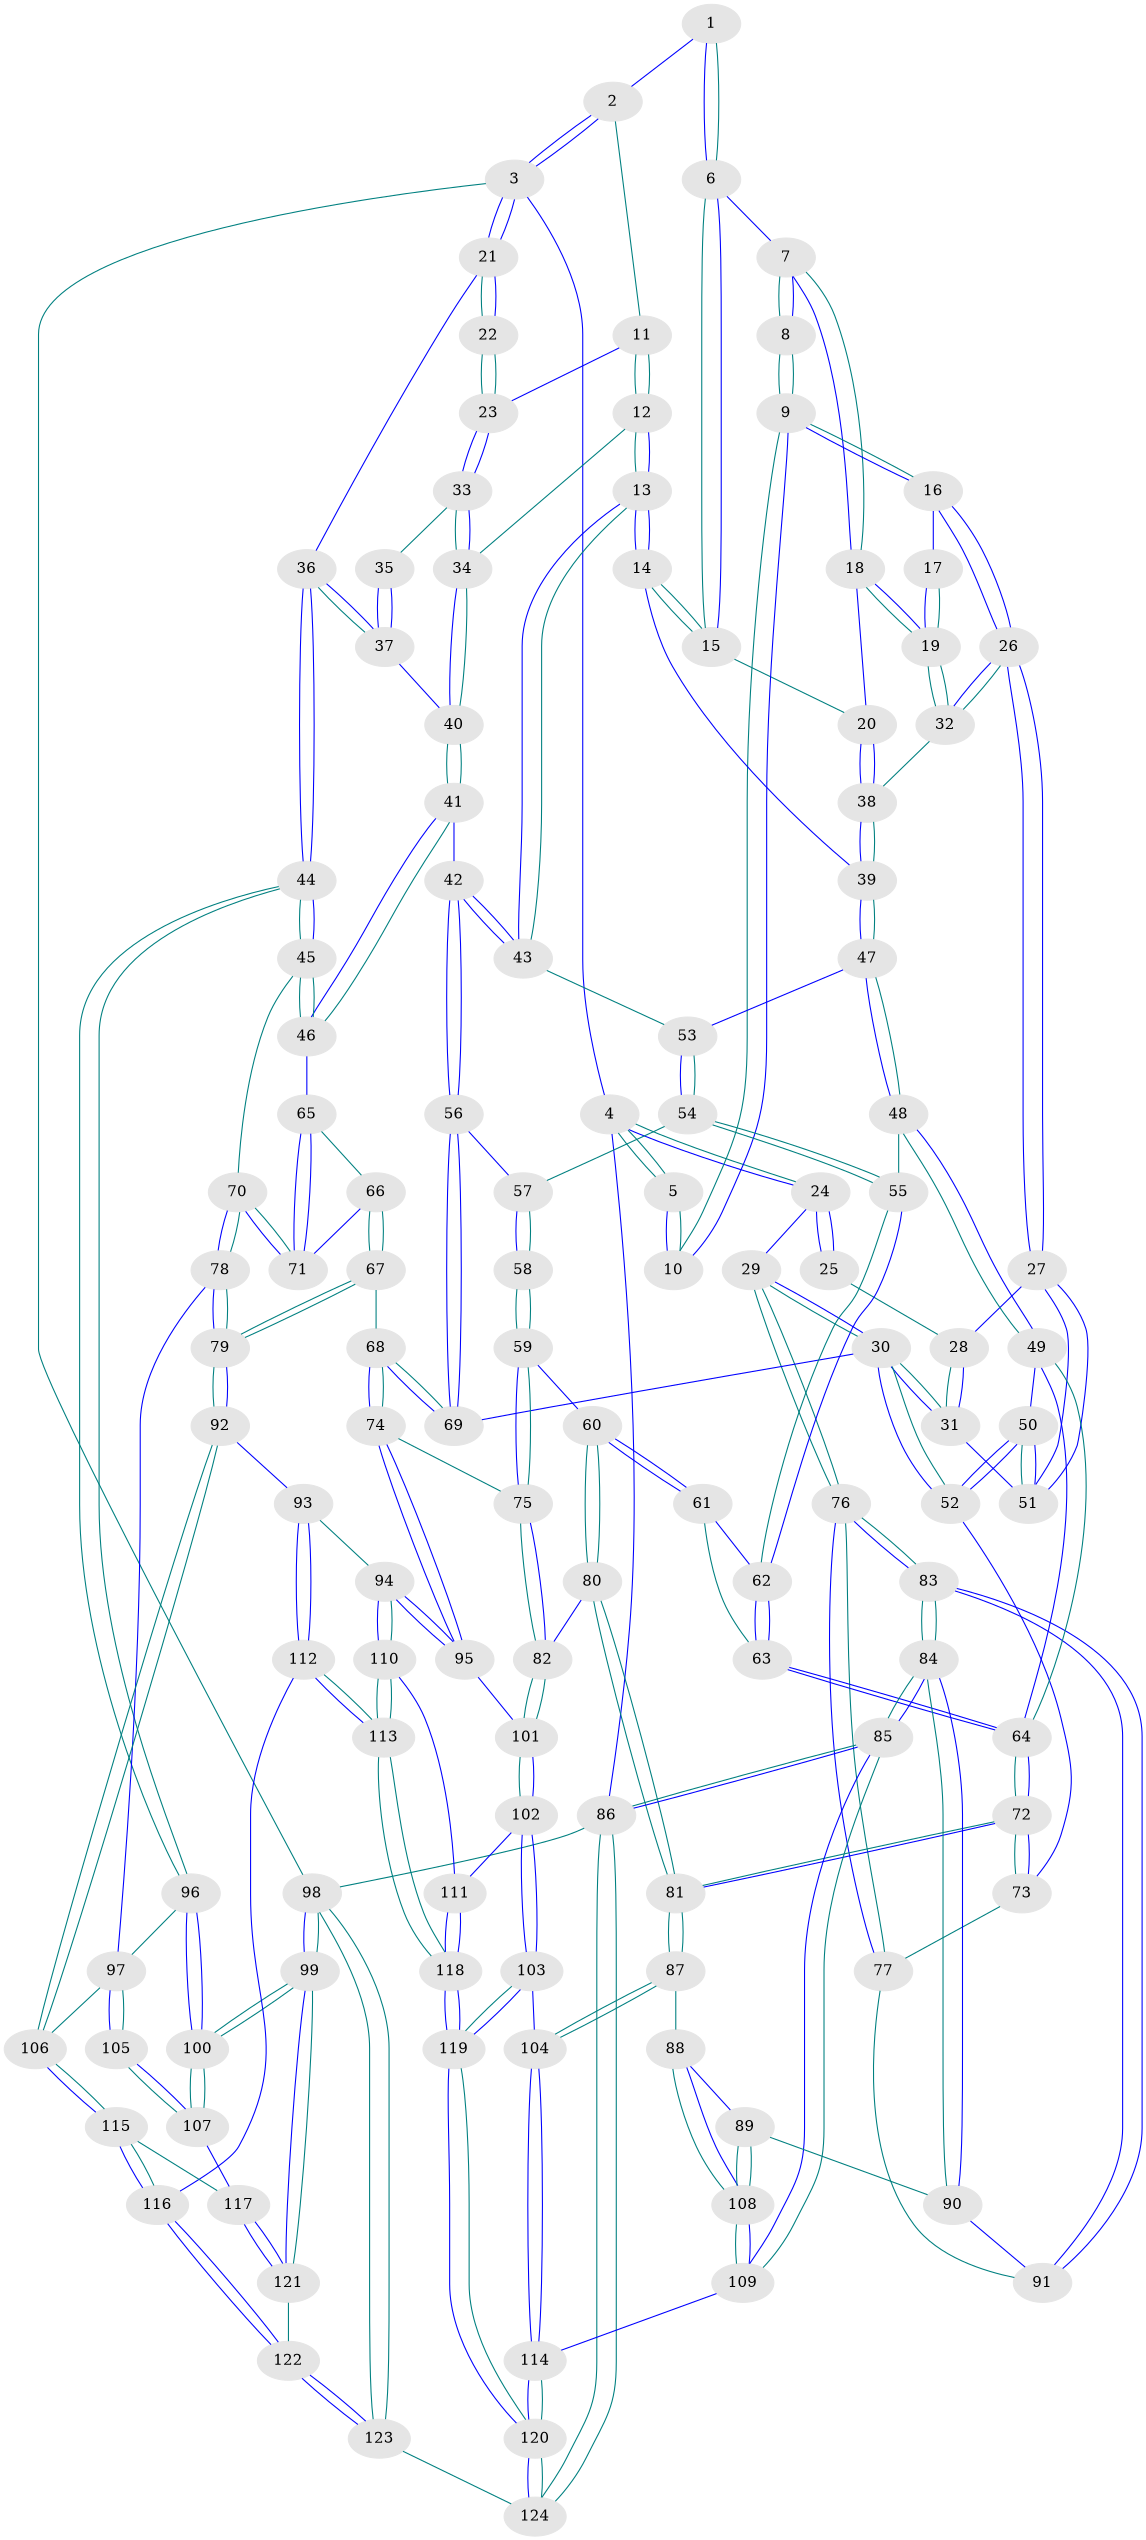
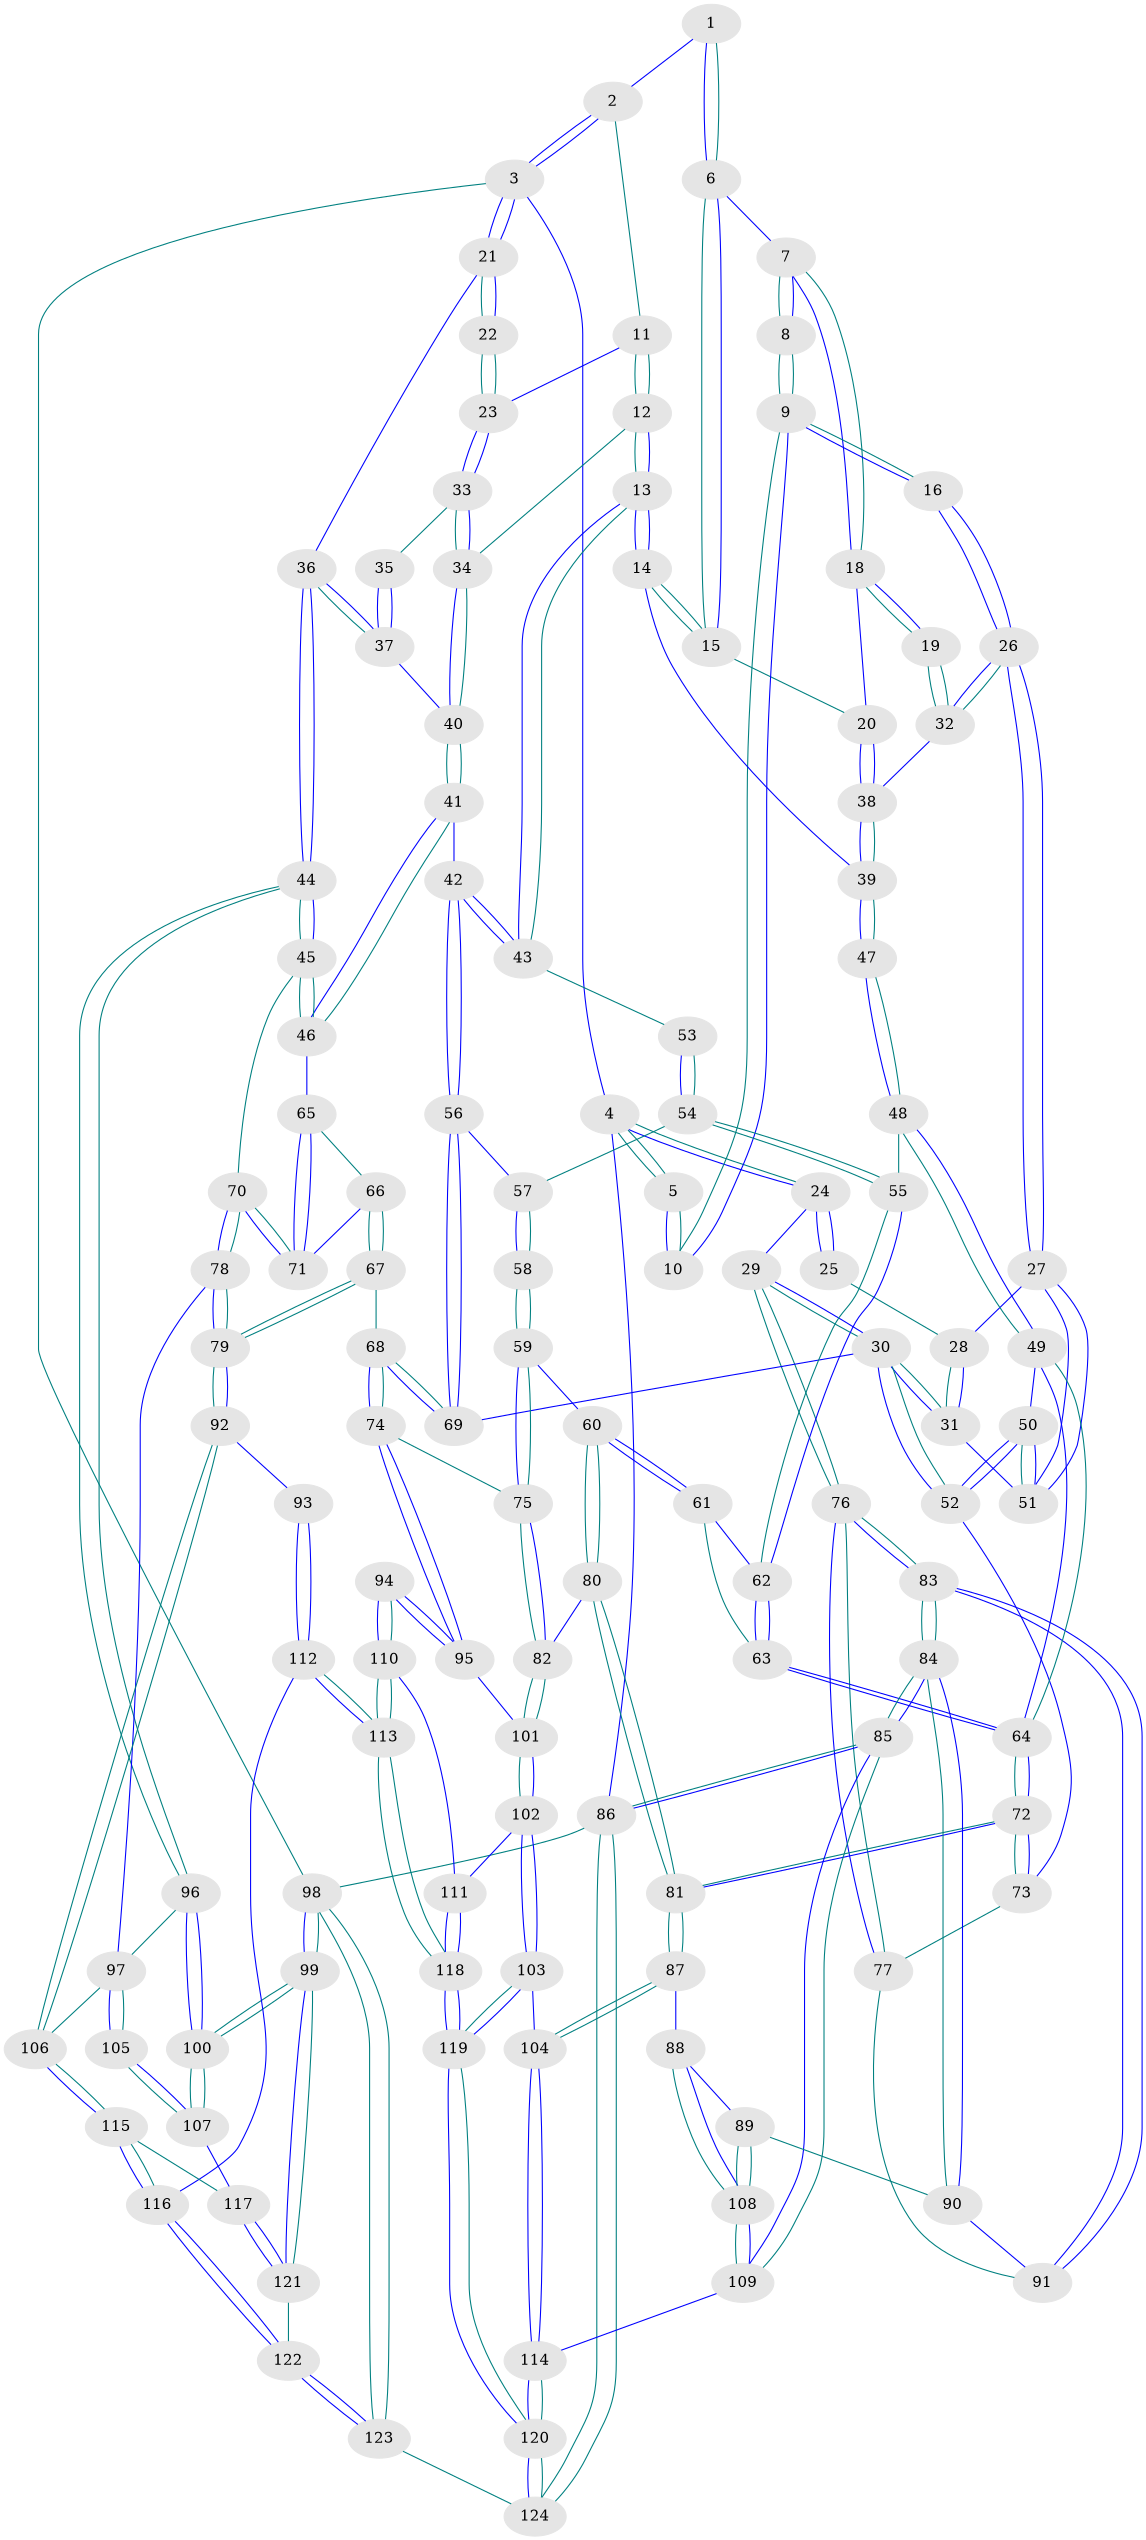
node "17": removed
edge "32" -- "38": color teal -> blue
edge "47" -- "53": removed
edge "93" -- "94": removed
edge "87" -- "88": color teal -> blue
